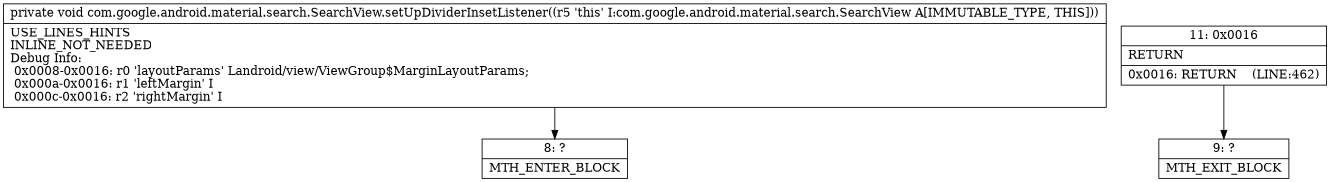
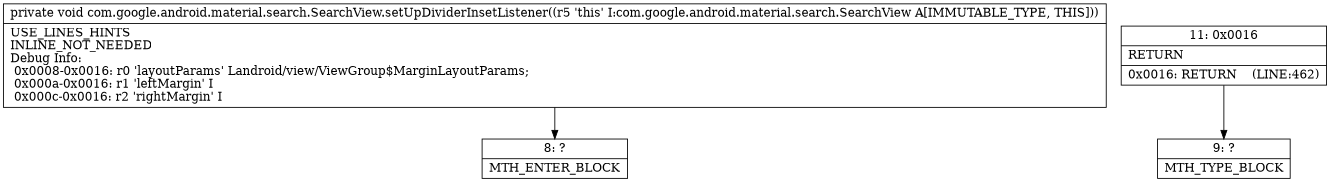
node "9: ?": text "MTH_EXIT_BLOCK" -> "MTH_TYPE_BLOCK"
